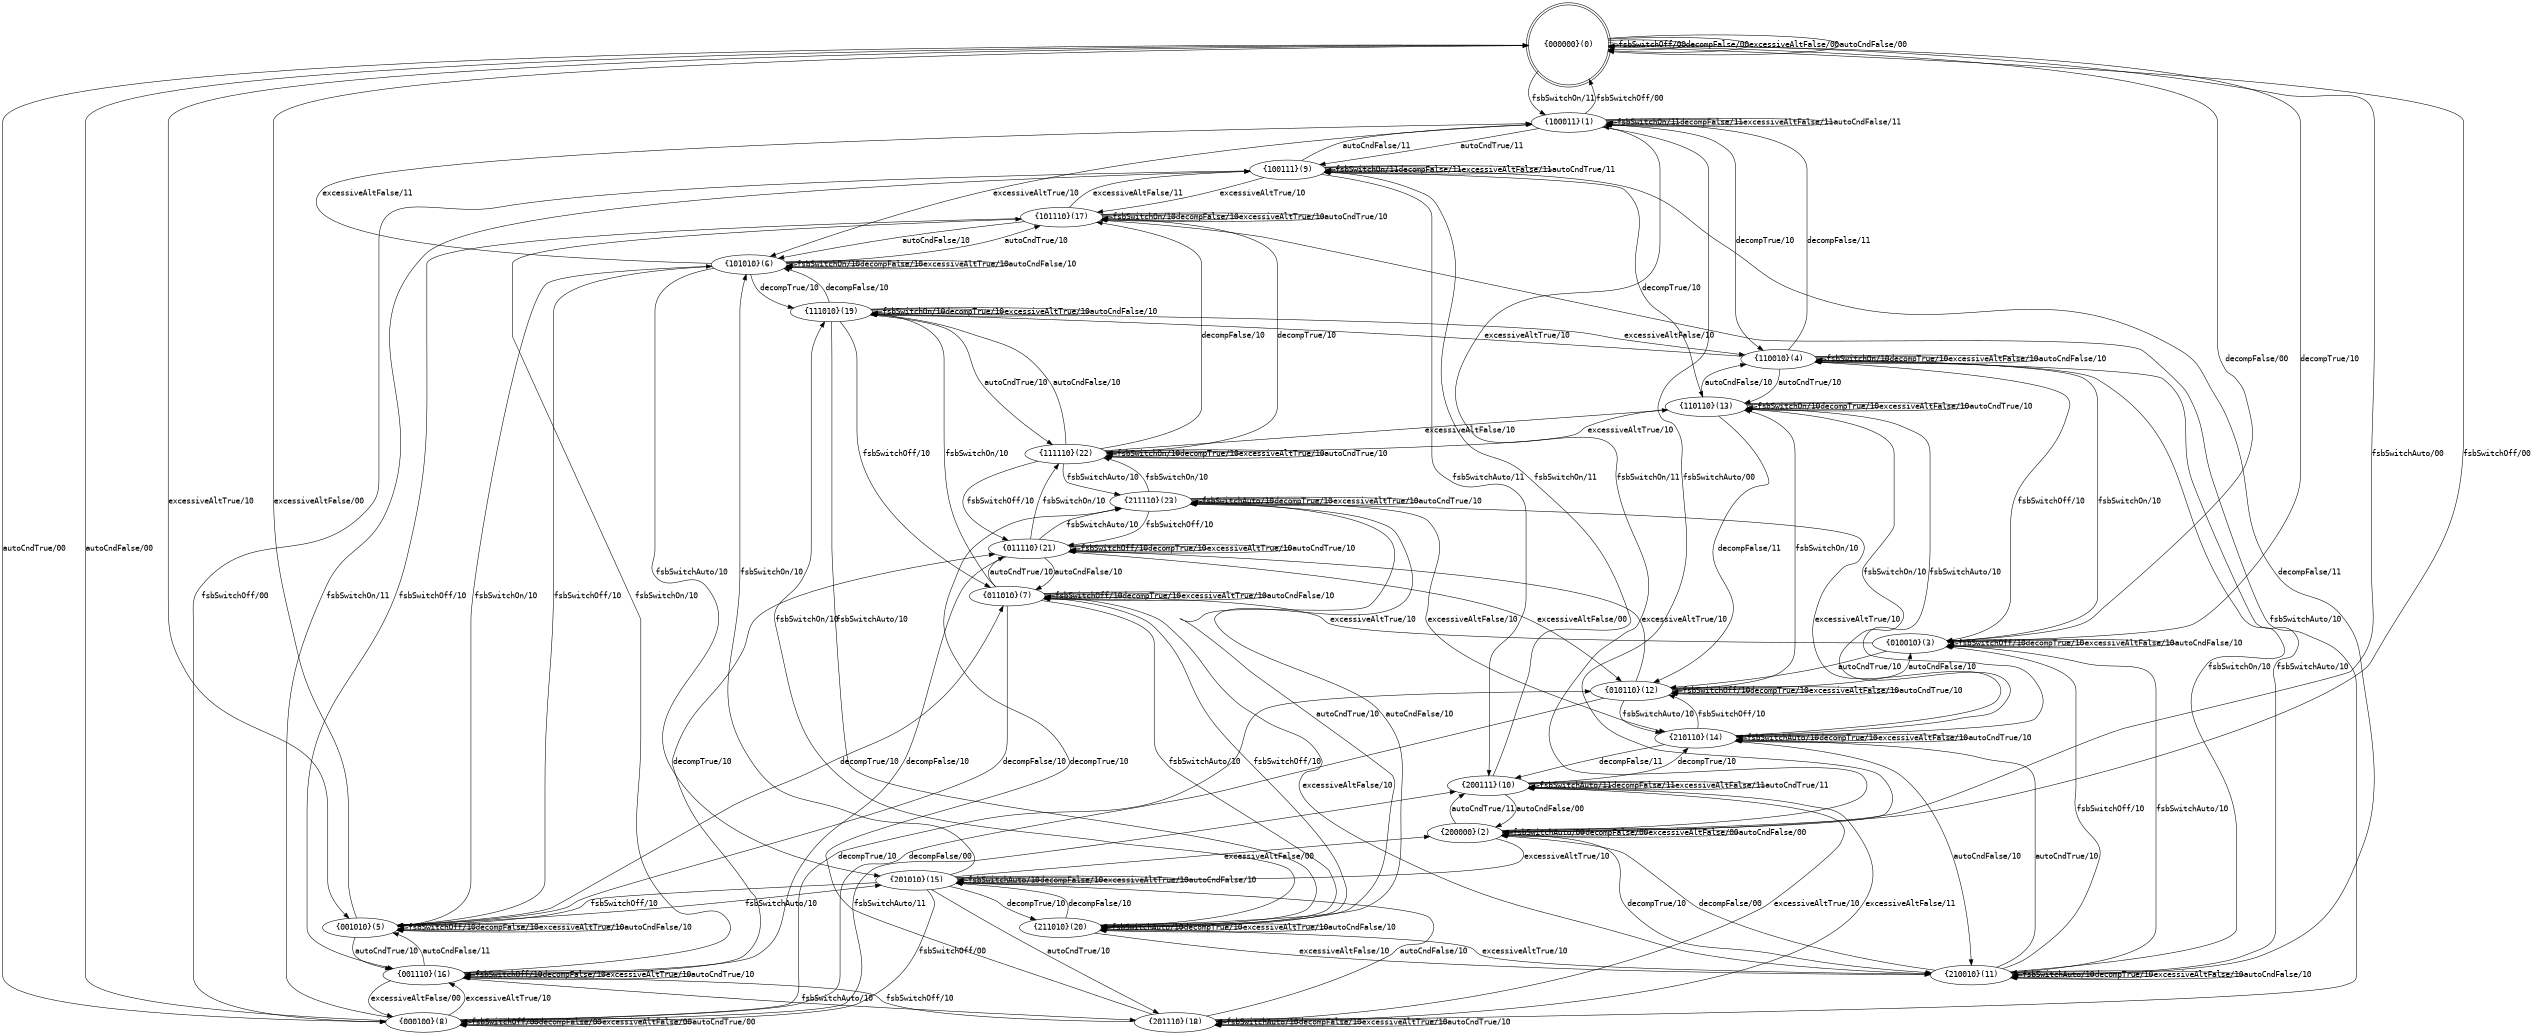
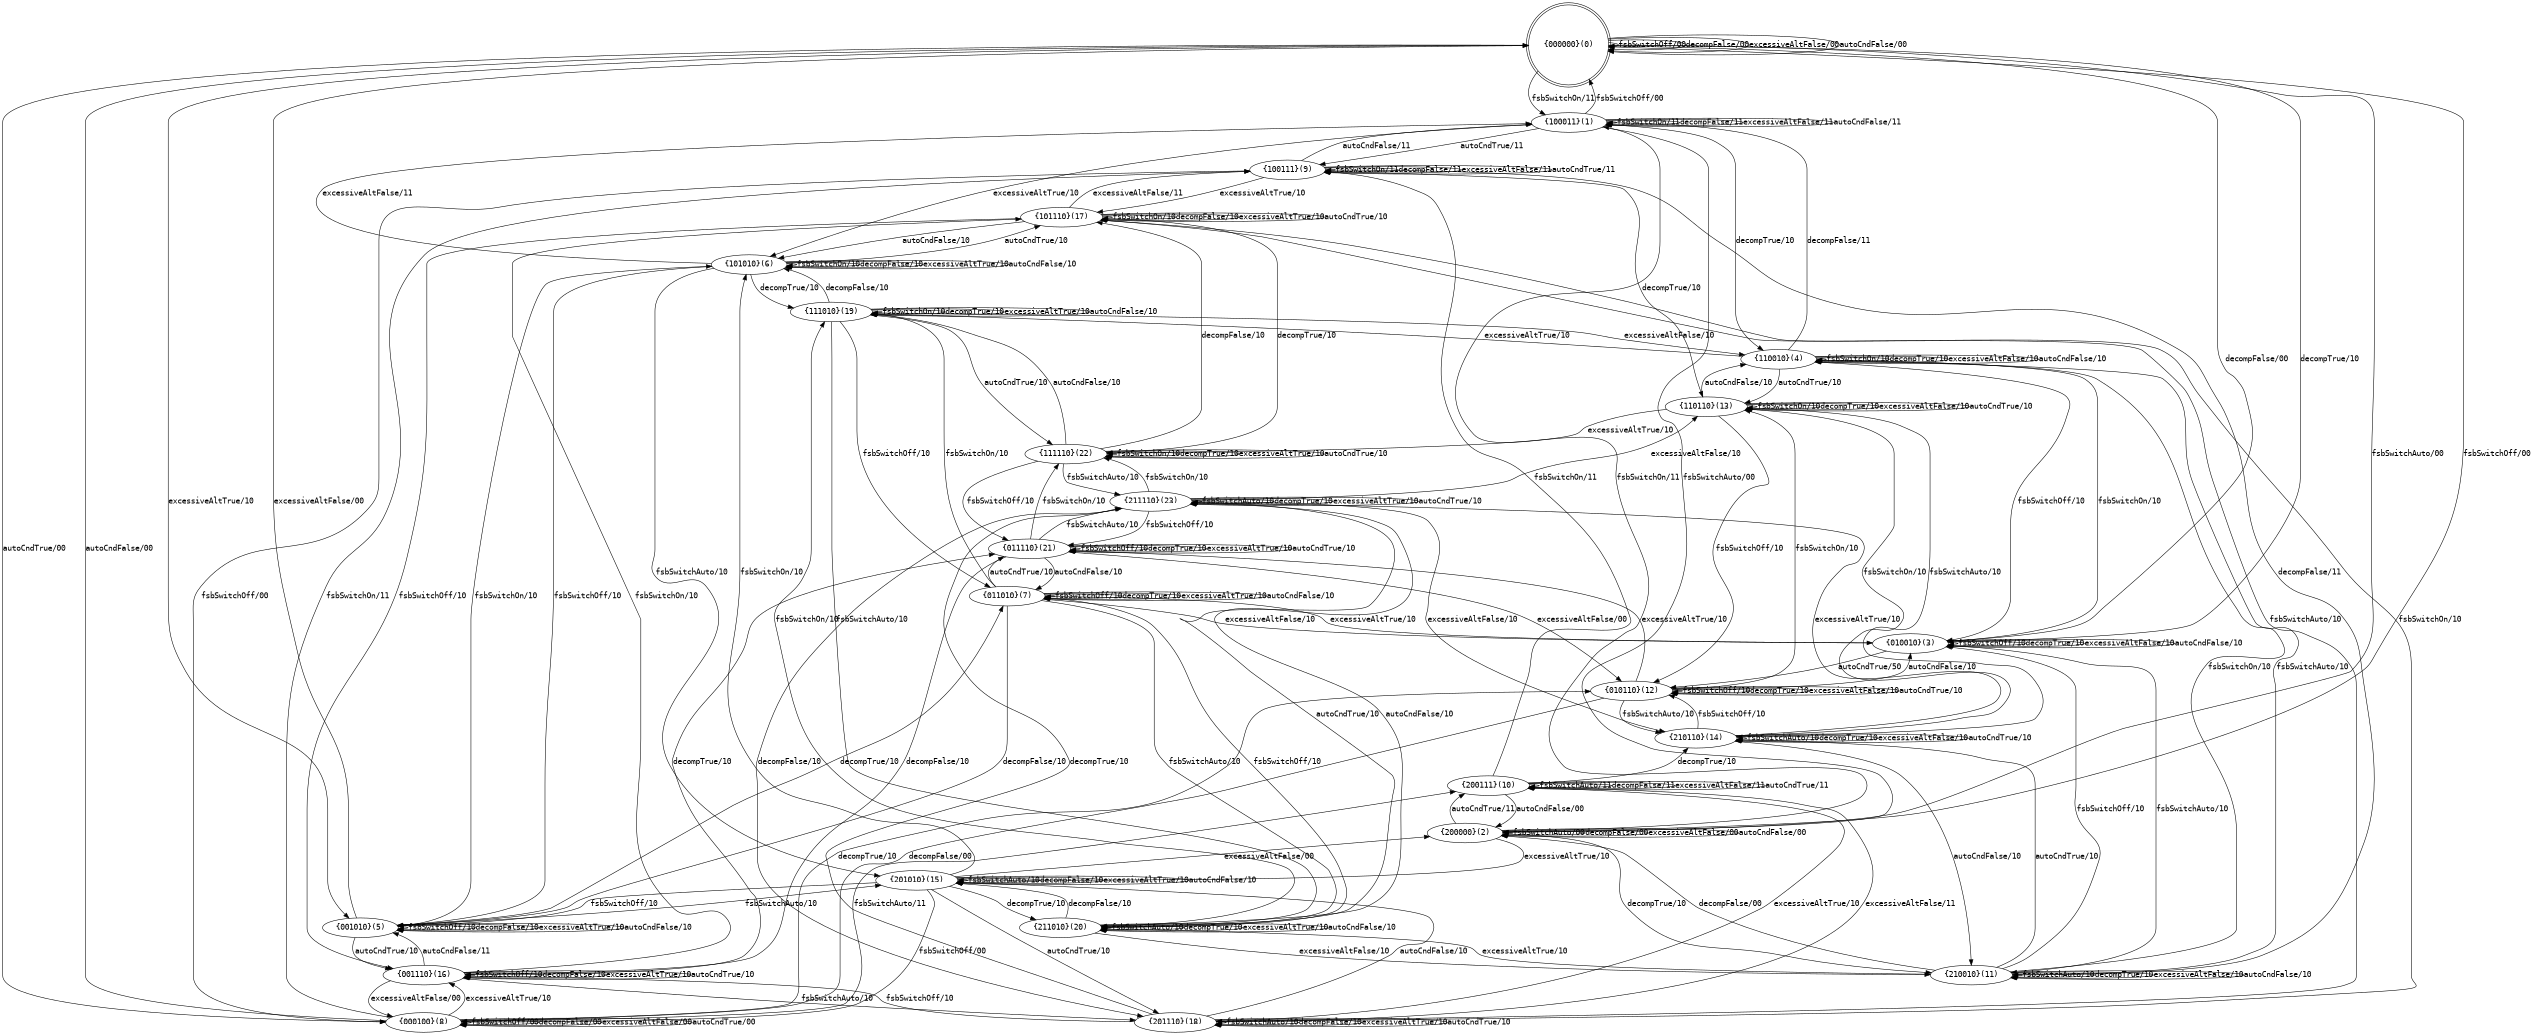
edge "{111110}(22)" -> "{110110}(13)": now "{211110}(23)" -> "{110110}(13)"
edge "{100111}(9)" -> "{200111}(10)": removed, label "fsbSwitchAuto/11"
edge "{110110}(13)" -> "{010110}(12)": label "decompFalse/11" -> "fsbSwitchOff/10"
edge "{010010}(3)" -> "{010110}(12)": label "autoCndTrue/10" -> "autoCndTrue/50"
edge "{201110}(18)" -> "{101110}(17)": added, label "fsbSwitchOn/10"
edge "{210110}(14)" -> "{200111}(10)": removed, label "decompFalse/11"
edge "{211110}(23)" -> "{201110}(18)": added, label "decompFalse/10"
edge "{011010}(7)" -> "{210010}(11)": now "{011010}(7)" -> "{010010}(3)"
